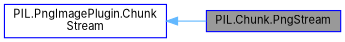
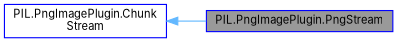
node "PIL.Chunk.PngStream": label "PIL.Chunk.PngStream" -> "PIL.PngImagePlugin.PngStream"
